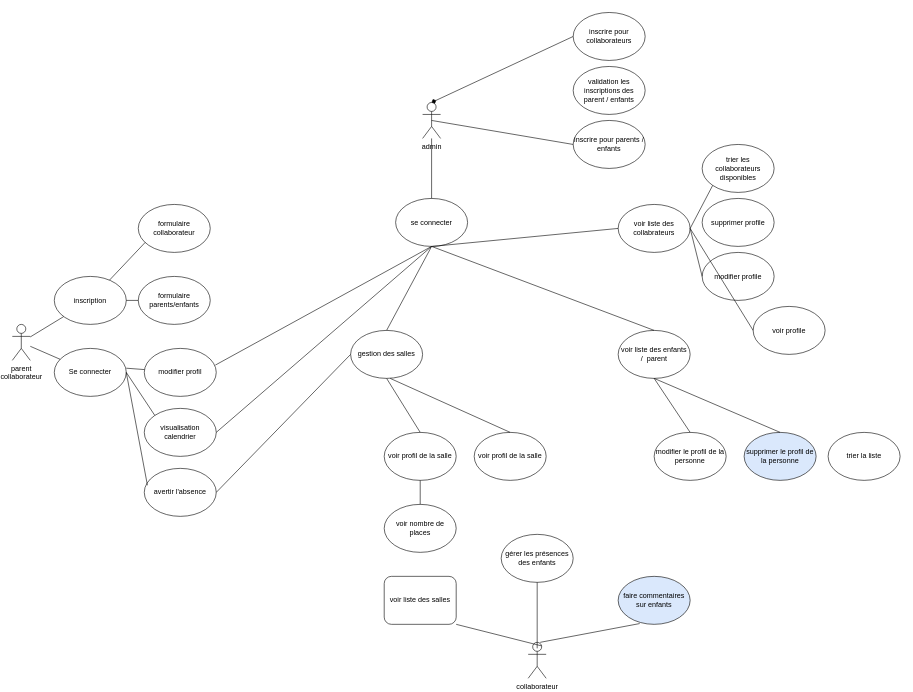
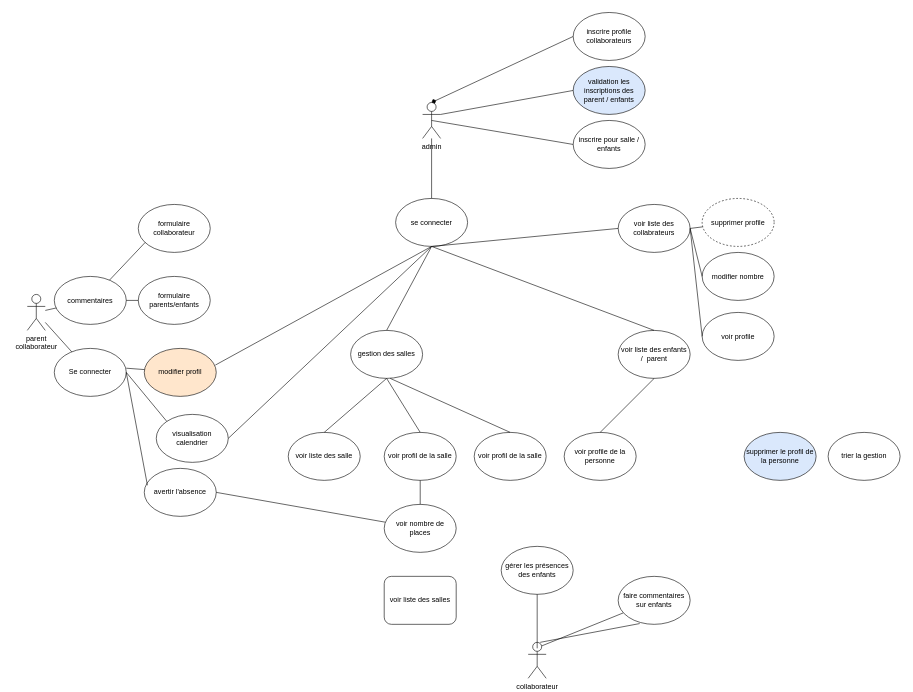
node "inscrire pour collaborateurs": label "inscrire pour collaborateurs" -> "inscrire profile collaborateurs"
node "validation les inscriptions des parent / enfants": fillcolor #ffffff -> #dae8fc
edge "validation les inscriptions des parent / enfants" -- "admin": added
node "inscrire pour parents / enfants": label "inscrire pour parents / enfants" -> "inscrire pour salle / enfants"
node "trier les collaborateurs disponibles": removed
edge "trier les collaborateurs disponibles" -- "voir liste des collabrateurs": removed
node "supprimer profile": style solid -> dashed
edge "supprimer profile" -- "voir liste des collabrateurs": added
node "modifier profile": label "modifier profile" -> "modifier nombre"
node "inscription": label "inscription" -> "commentaires"
node "voir profile": moved (789, 330) -> (738, 336)
node "parent collaborateur": moved (21, 342) -> (36, 312)
node "modifier profil": fillcolor #ffffff -> #ffe6cc
edge "gestion des salles" -- "voir liste des salle": added
edge "voir liste des enfants / parent" -- "voir profile de la personne": added
edge "voir liste des enfants / parent" -- "modifier le profil de la personne": removed
edge "voir liste des enfants / parent" -- "supprimer le profil de la personne": removed
edge "gestion des salles" -- "avertir l'absence": now "voir nombre de places" -- "avertir l'absence"
node "visualisation calendrier": moved (180, 432) -> (192, 438)
node "voir liste des salle": added
node "voir profile de la personne": added
node "modifier le profil de la personne": removed
node "trier la liste": label "trier la liste" -> "trier la gestion"
node "gérer les présences des enfants": moved (537, 558) -> (537, 570)
node "faire commentaires sur enfants": fillcolor #dae8fc -> #ffffff
edge "voir liste des salles" -- "collaborateur": now "faire commentaires sur enfants" -- "collaborateur"
